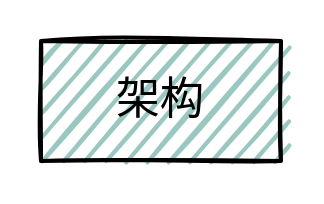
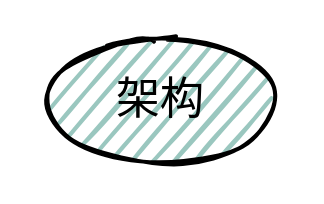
node "架构": shape rectangle -> ellipse
